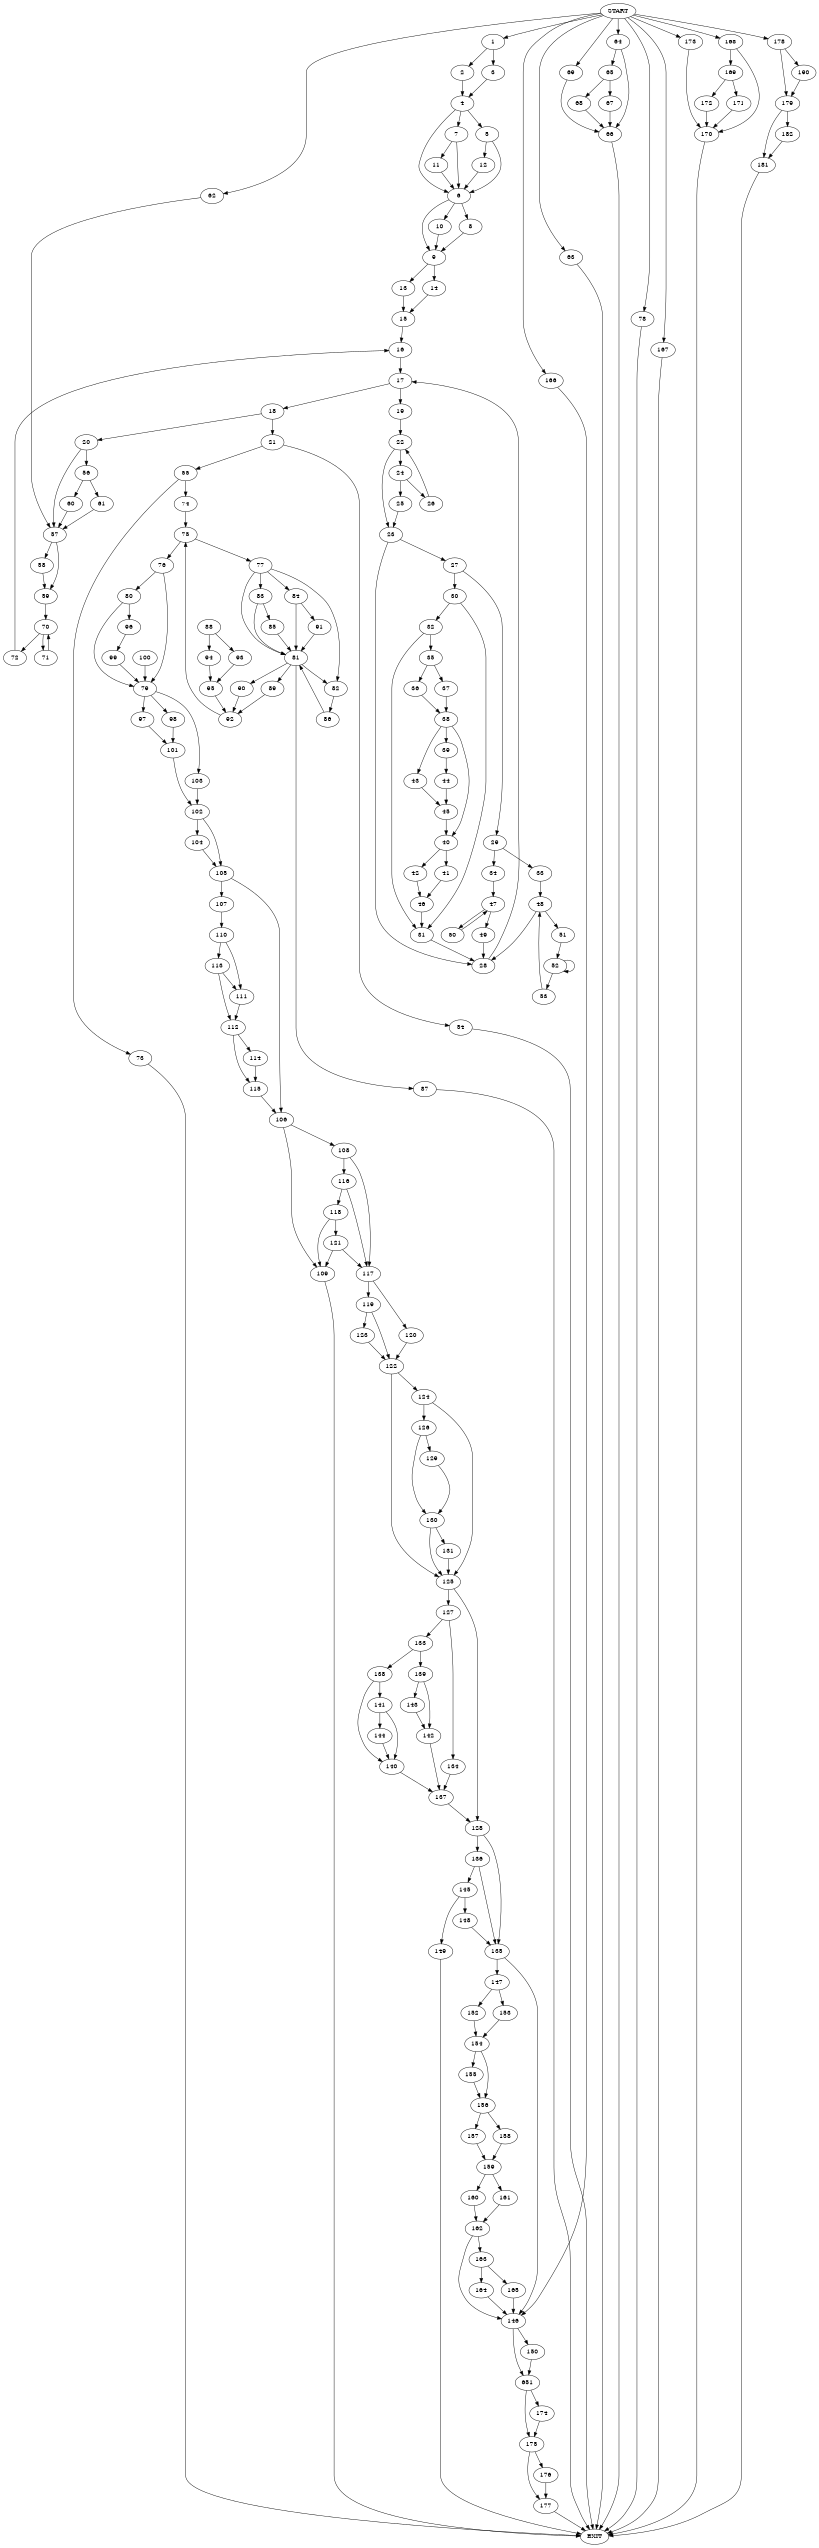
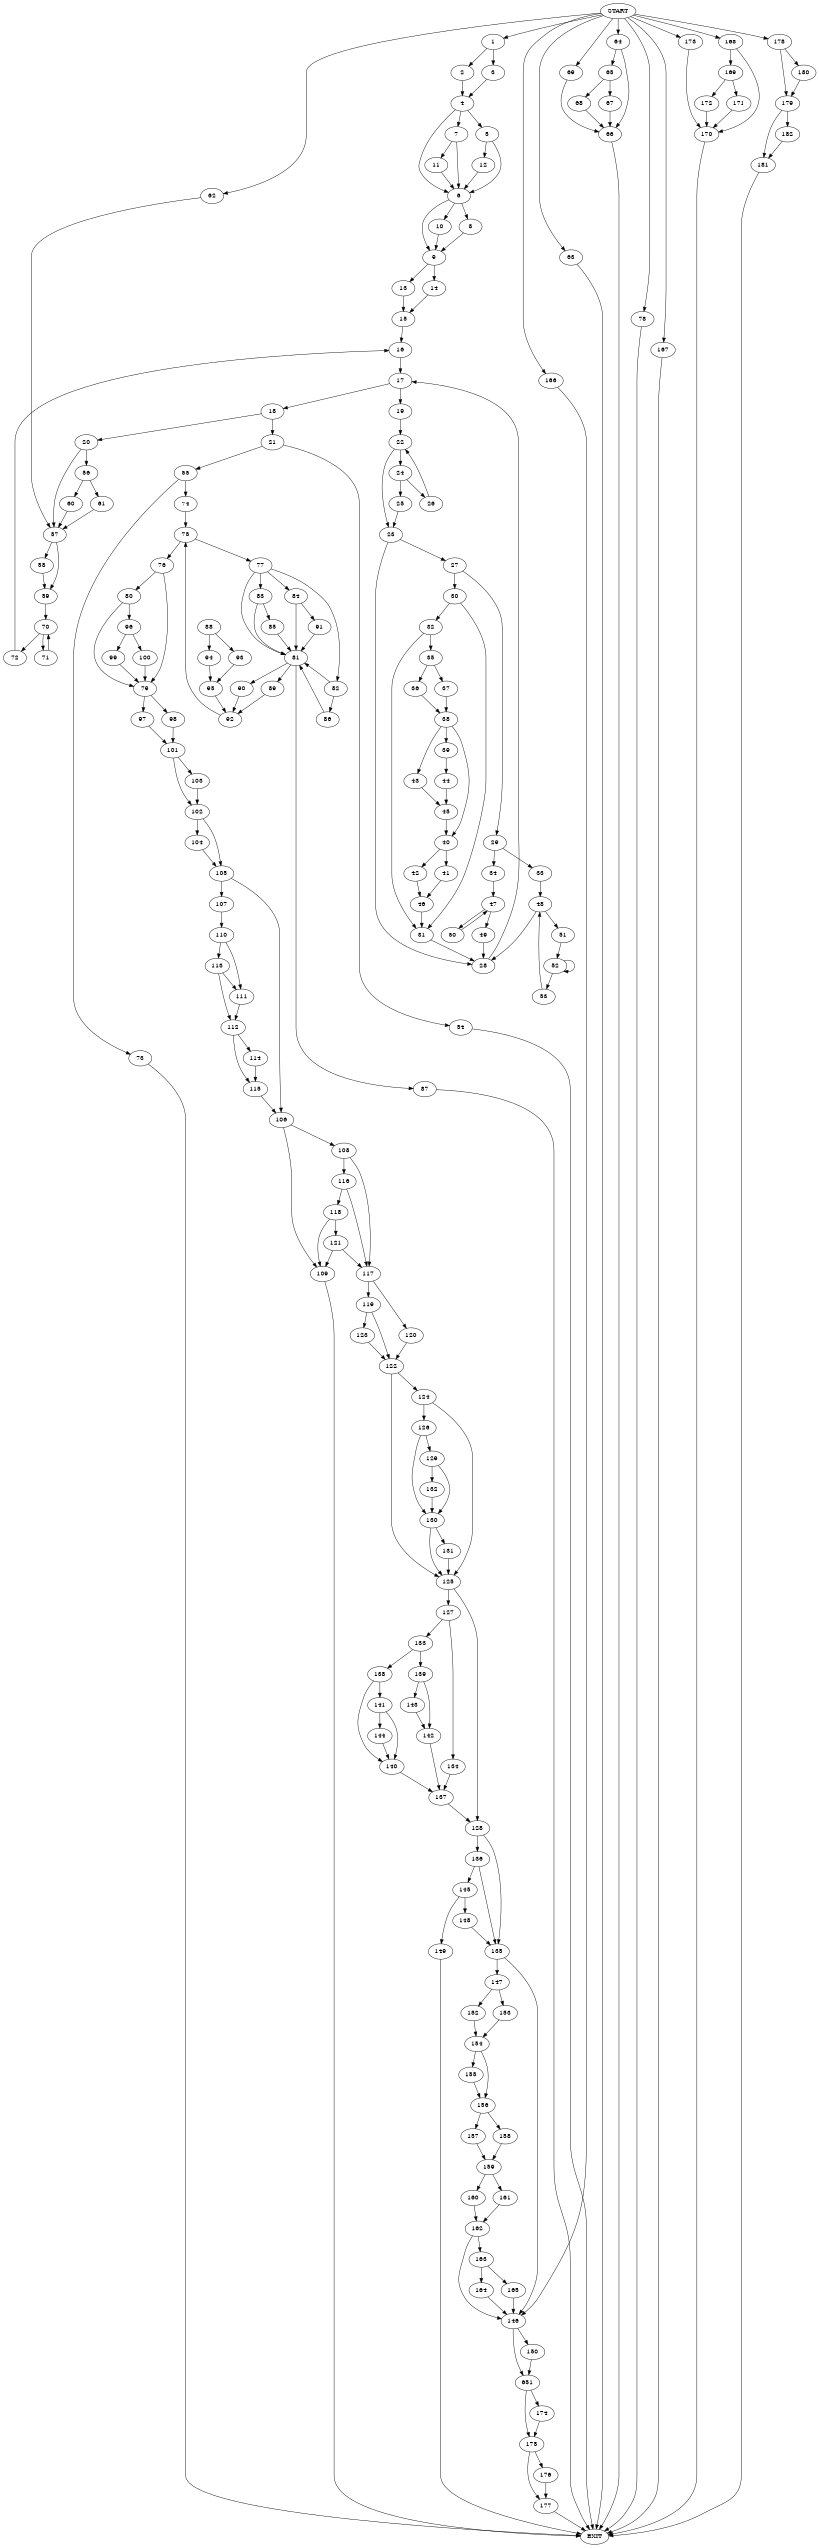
node "190": label "190" -> "180"
edge "96" -> "100": added
edge "81" -> "82": reversed
edge "79" -> "103": now "101" -> "103"
node "132": added
